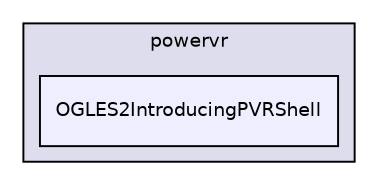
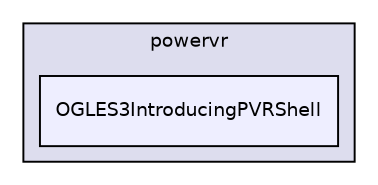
node "OGLES2IntroducingPVRShell": label "OGLES2IntroducingPVRShell" -> "OGLES3IntroducingPVRShell"
